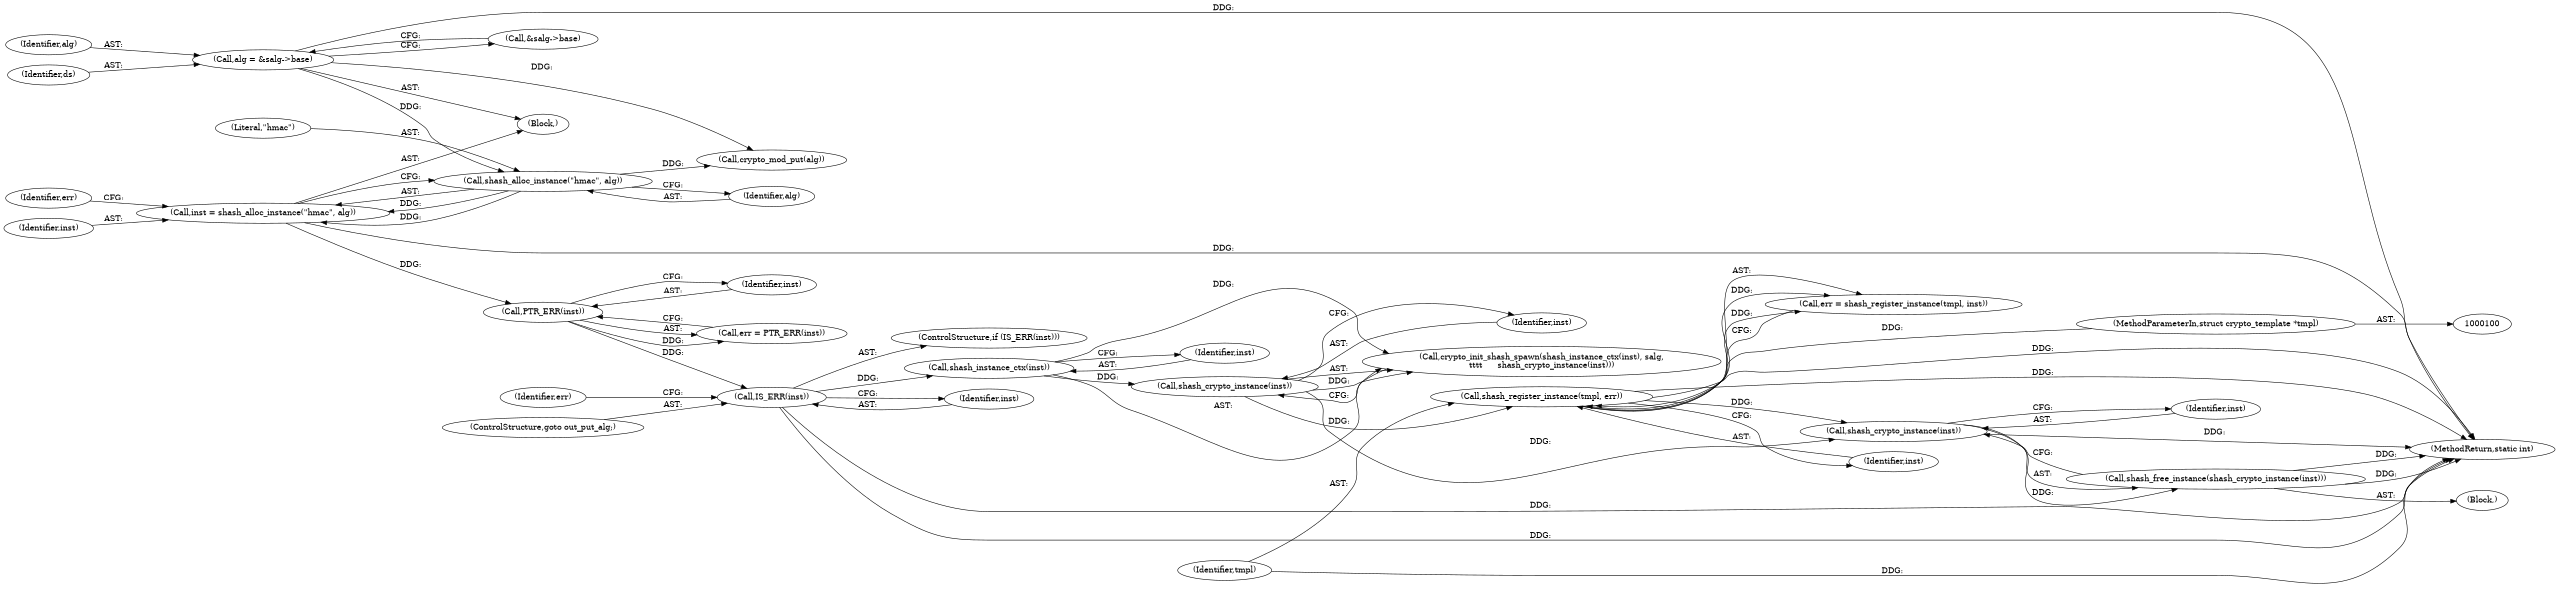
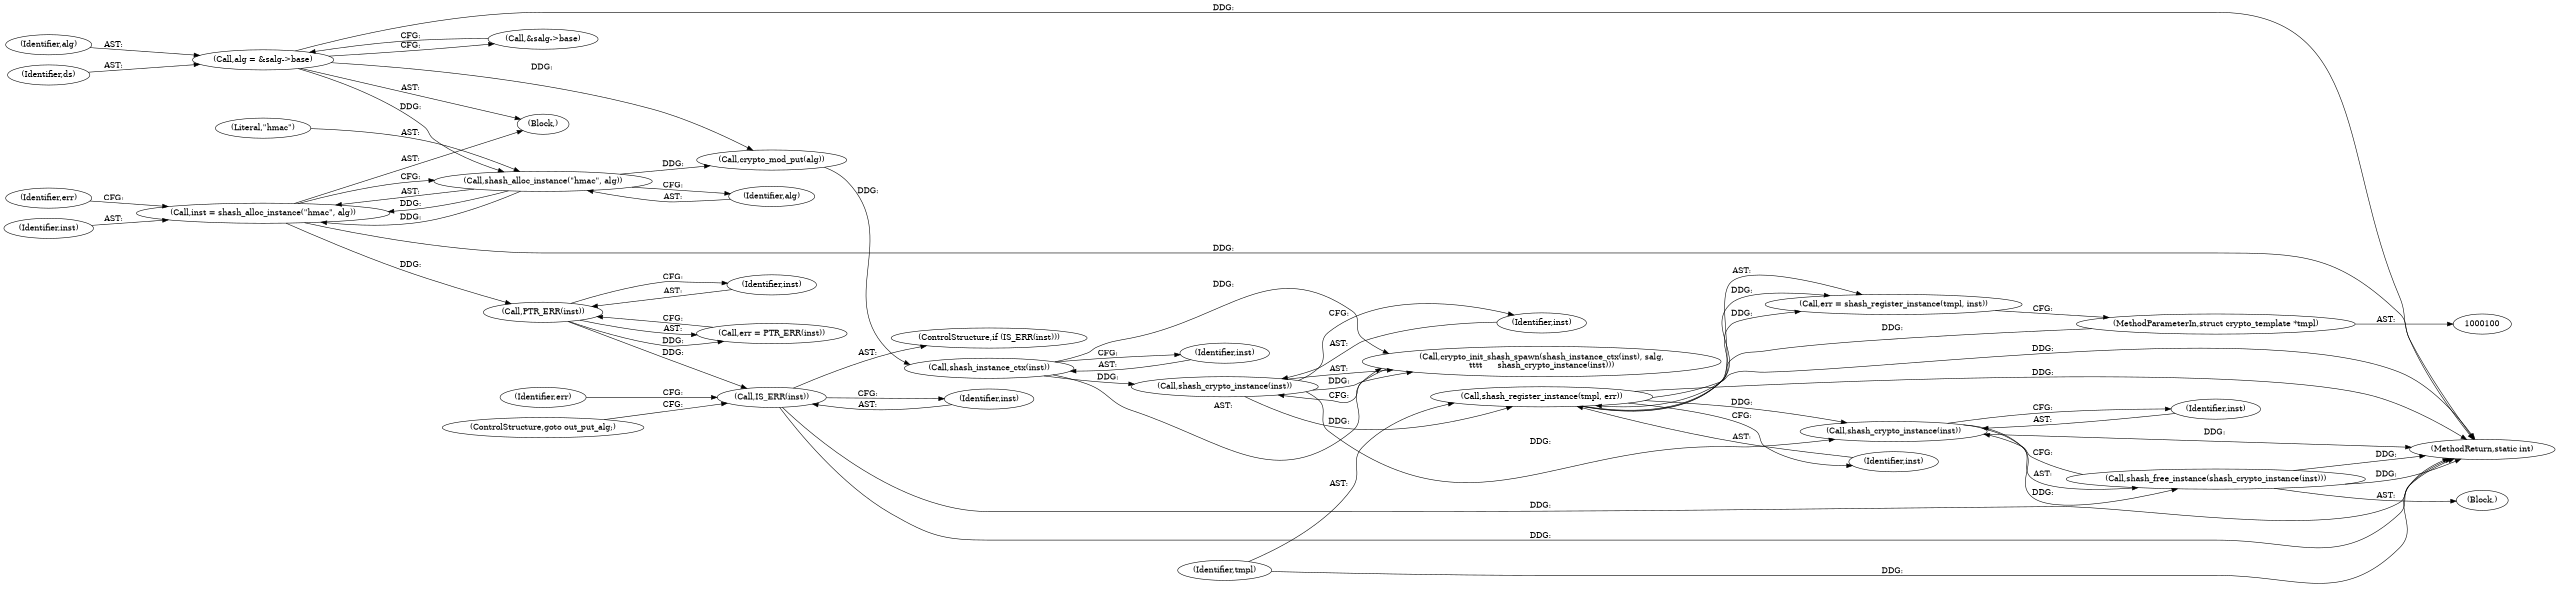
edge "(Call,err = shash_register_instance(tmpl, inst))" -> "(Call,shash_register_instance(tmpl, err))": now "(Call,err = shash_register_instance(tmpl, inst))" -> "(MethodParameterIn,struct crypto_template *tmpl)"
edge "(Call,IS_ERR(inst))" -> "(Call,shash_instance_ctx(inst))": now "(Call,crypto_mod_put(alg))" -> "(Call,shash_instance_ctx(inst))"
edge "(ControlStructure,goto out_put_alg;)" -> "(Call,IS_ERR(inst))": label "AST: " -> "CFG: "
